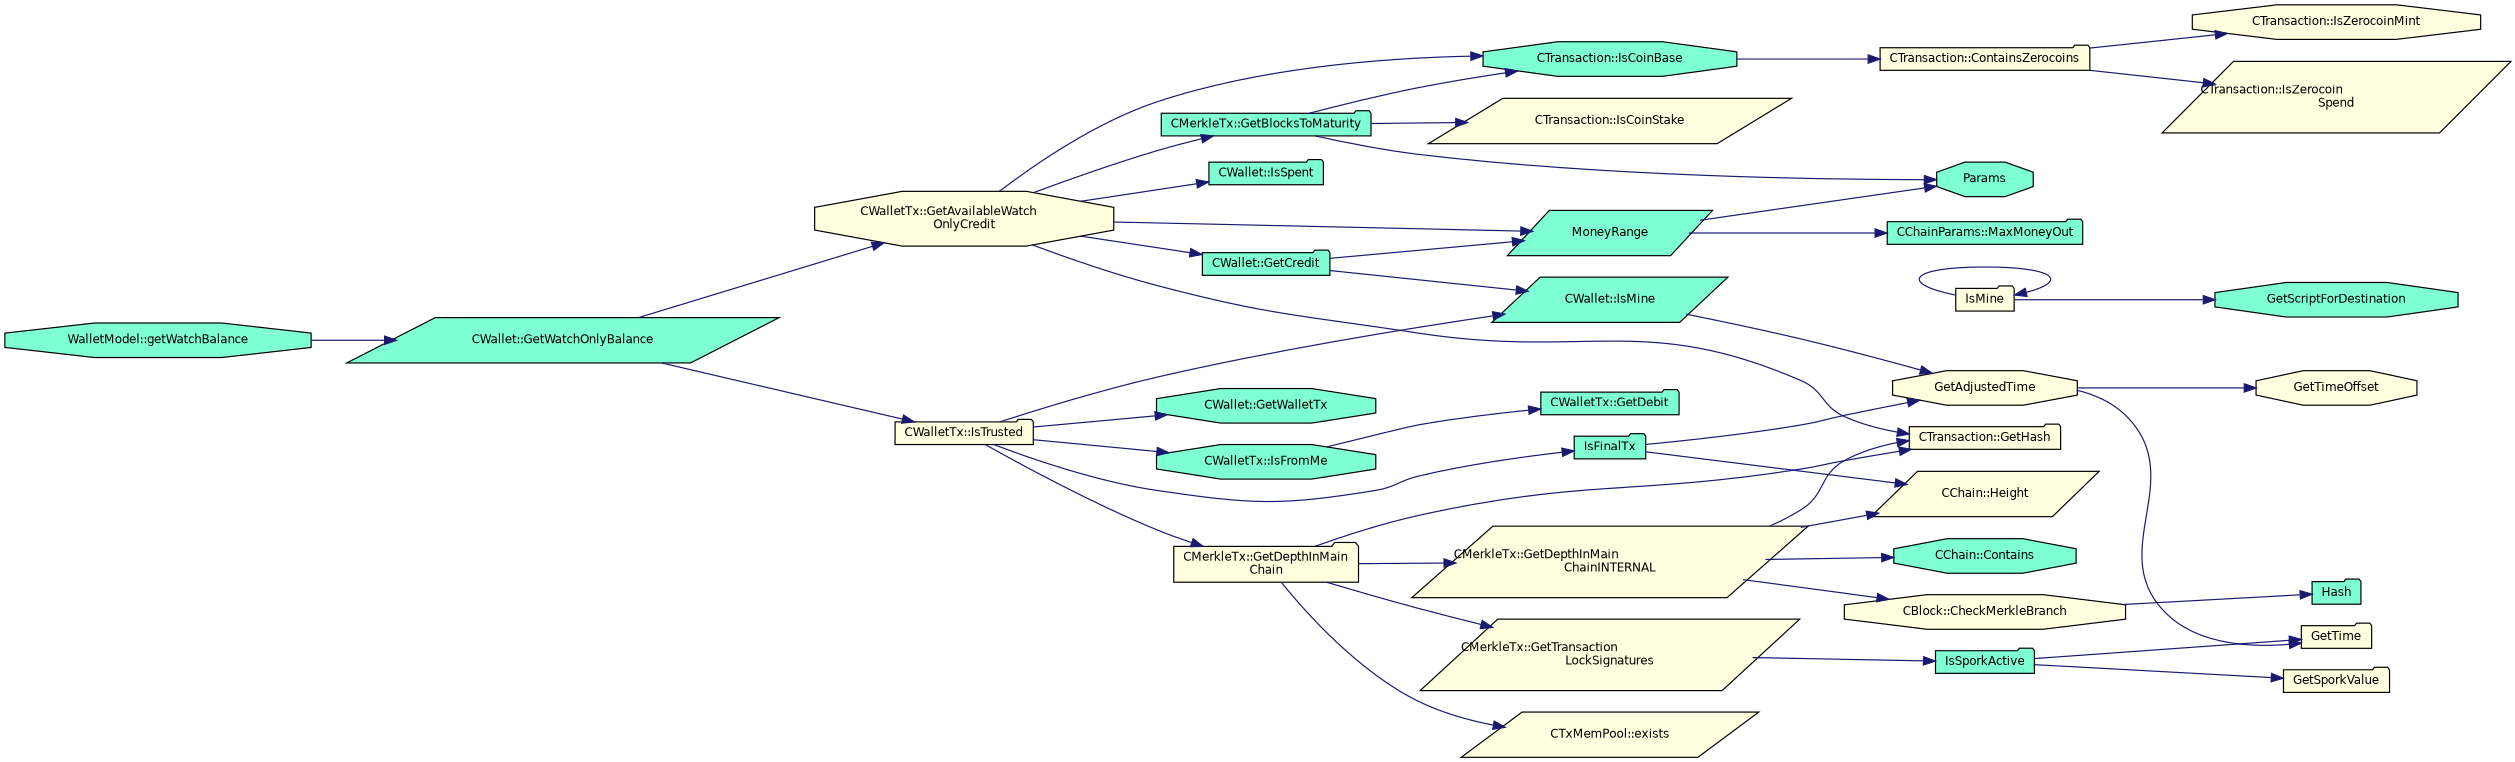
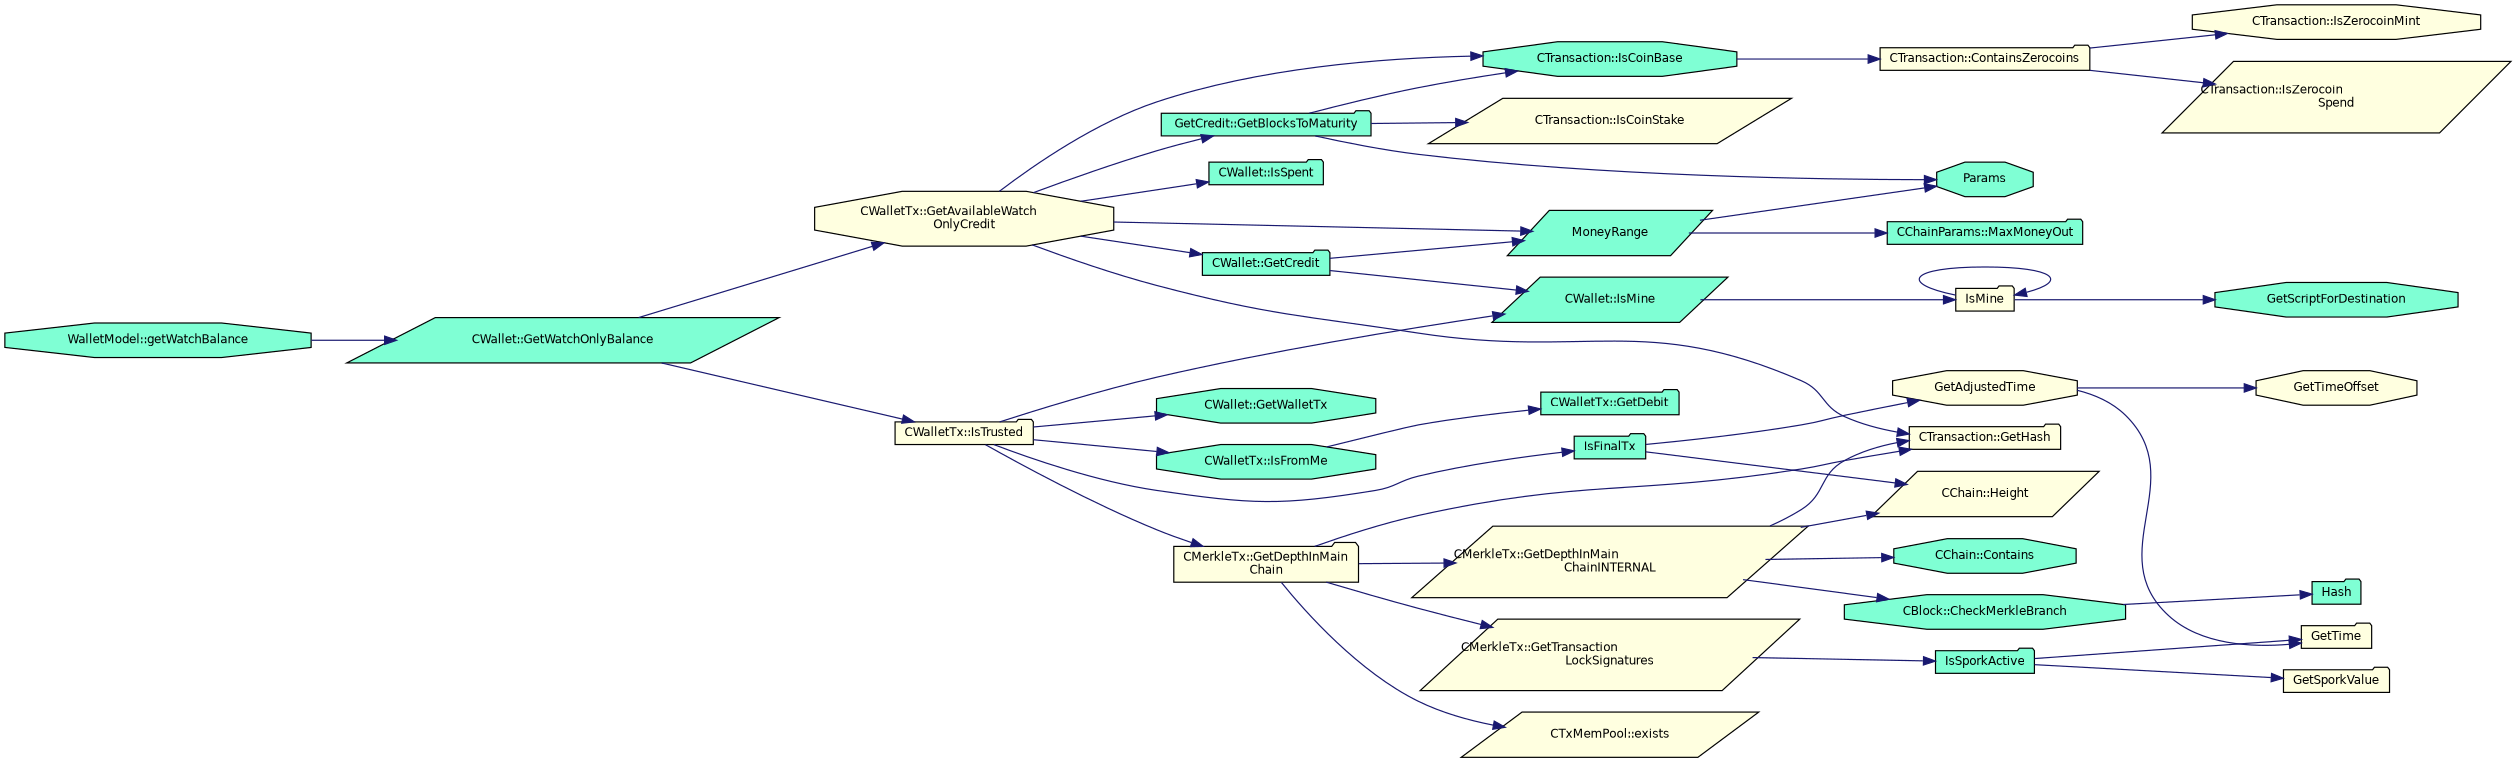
node "CMerkleTx::GetBlocksToMaturity": label "CMerkleTx::GetBlocksToMaturity" -> "GetCredit::GetBlocksToMaturity"
edge "CWallet::IsMine" -> "GetAdjustedTime": now "CWallet::IsMine" -> "IsMine"
node "CBlock::CheckMerkleBranch": fillcolor lightyellow -> aquamarine
